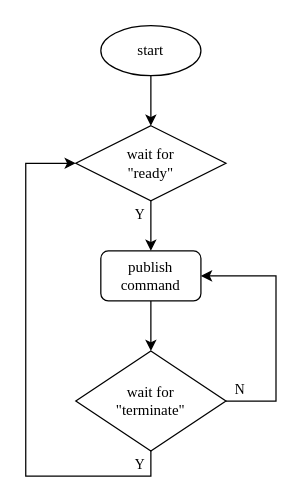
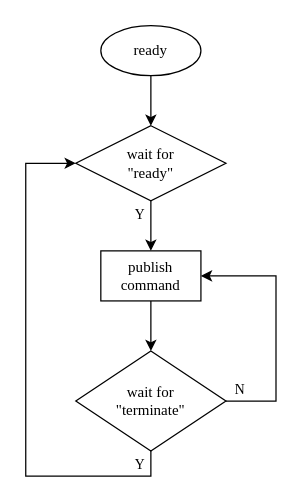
node "start": label "start" -> "ready"
node "publish command": shape rounded rectangle -> rectangle
